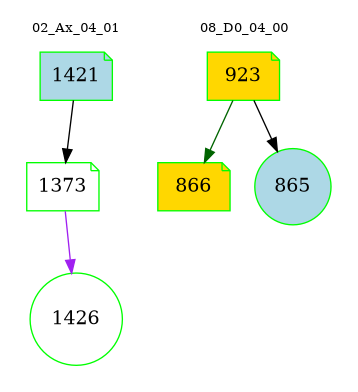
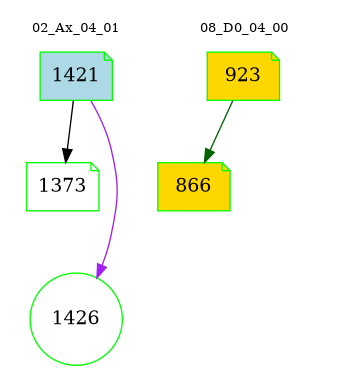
node "865": removed
edge "1373" -> "1426": now "1421" -> "1426"
